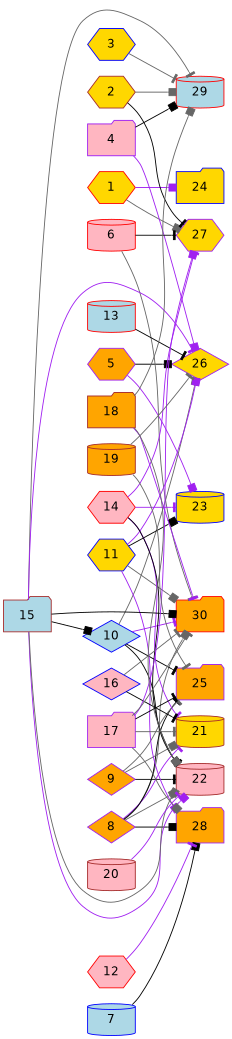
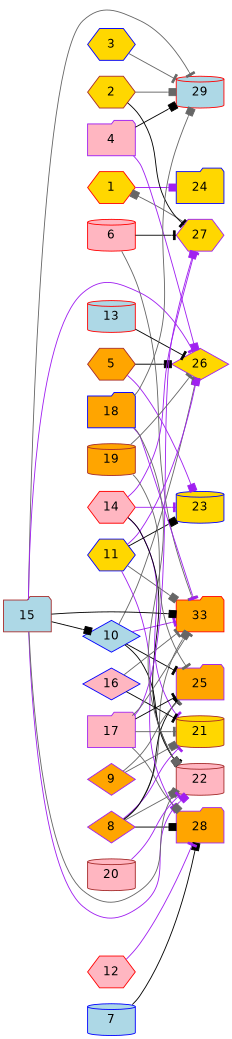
edge "1" -> "27": reversed
node "5": color purple -> brown
node "18": color brown -> blue
node "30": label "30" -> "33"
edge "9" -> "22": removed
